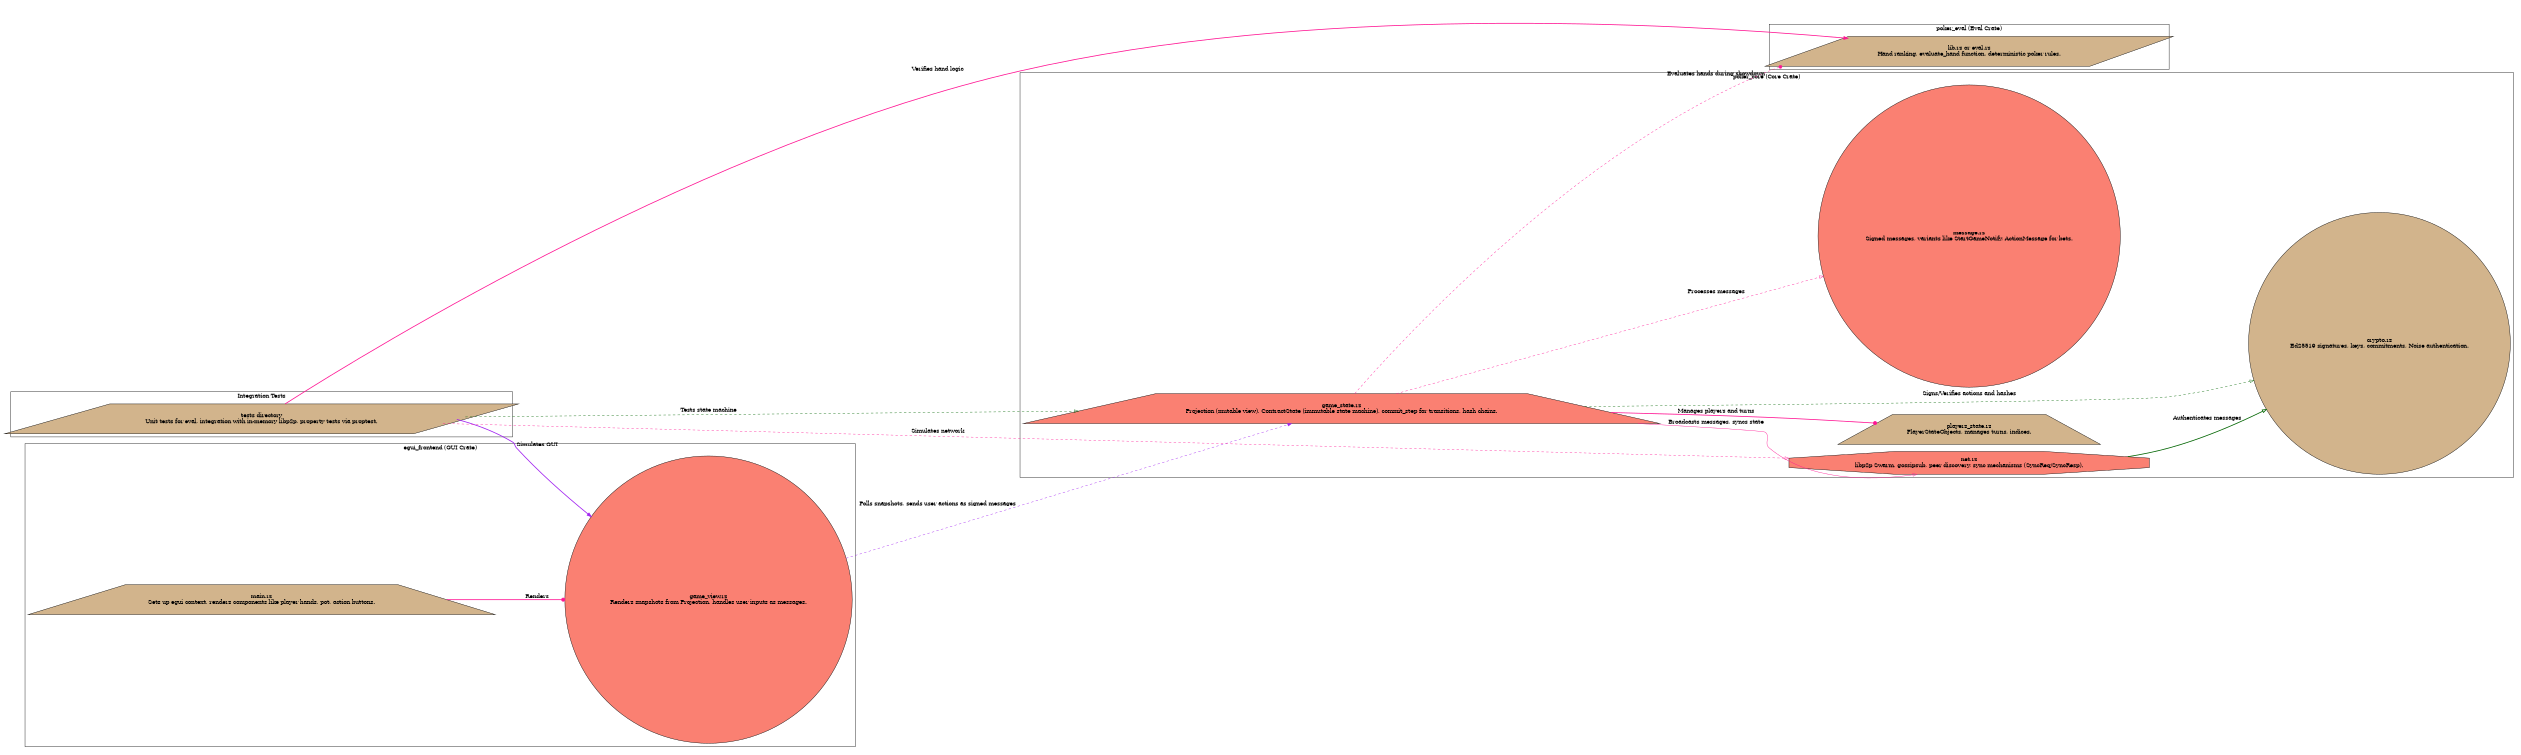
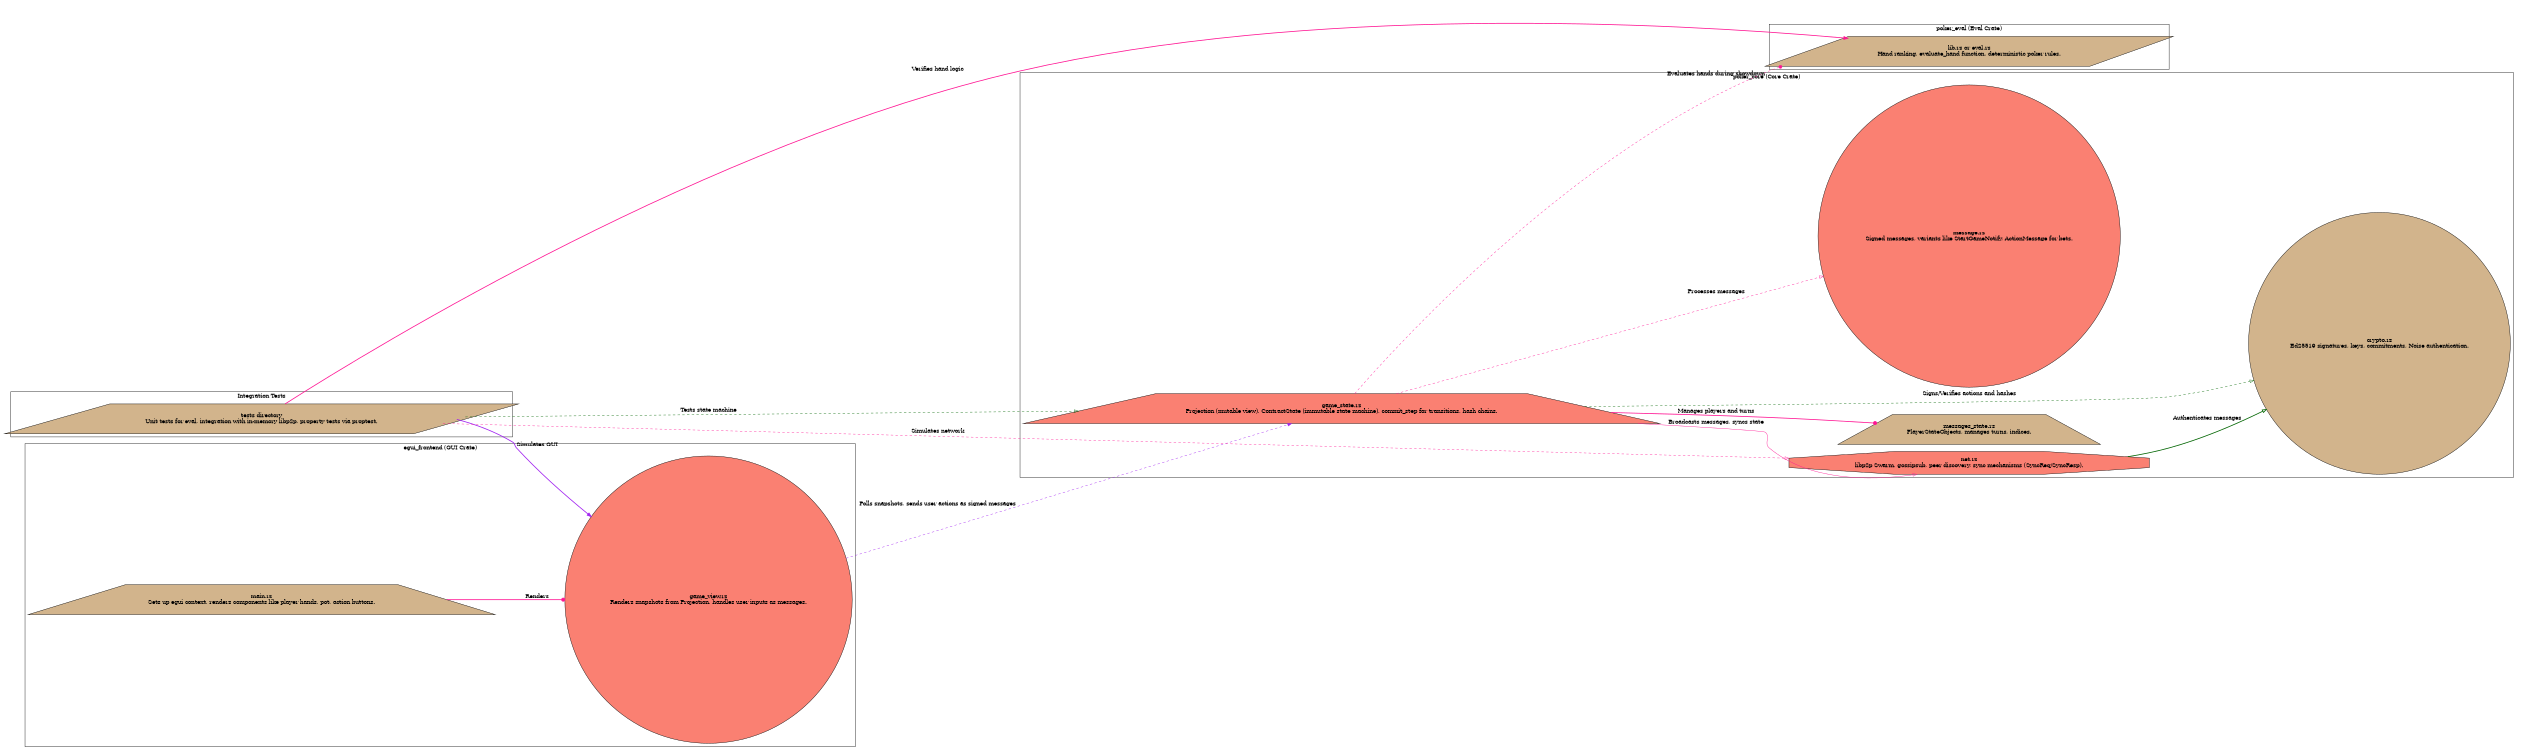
node "players_state.rs PlayerStateObjects, manages turns, indices.": label "players_state.rs PlayerStateObjects, manages turns, indices." -> "messages_state.rs PlayerStateObjects, manages turns, indices."
